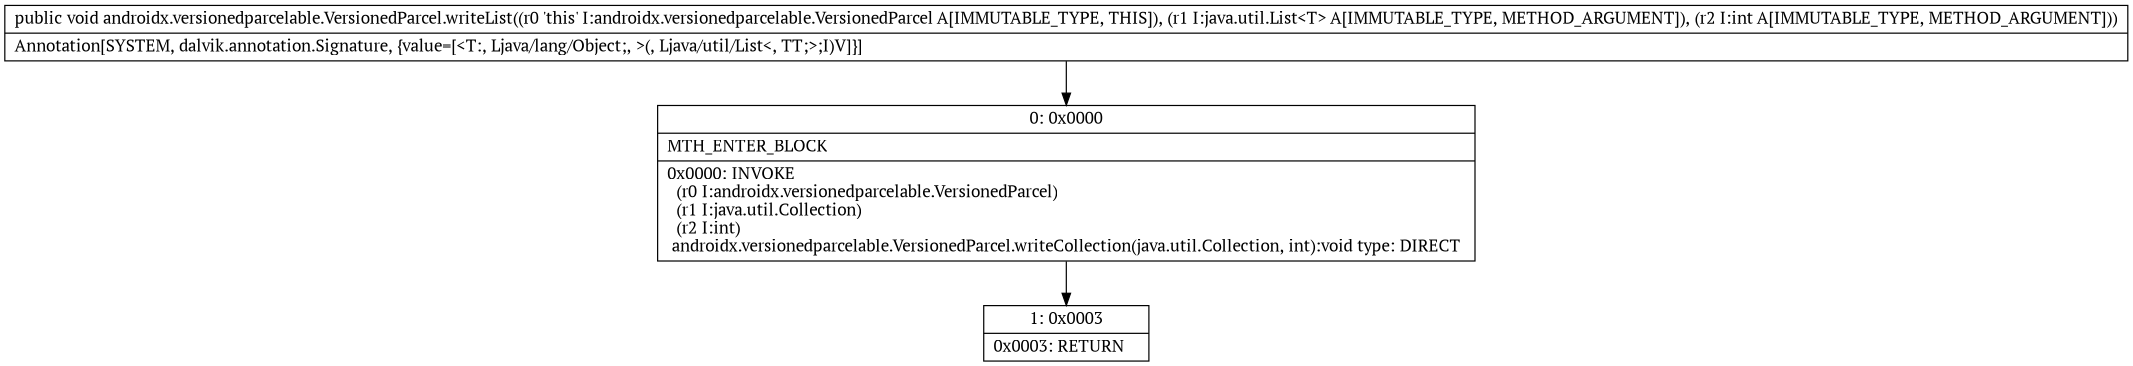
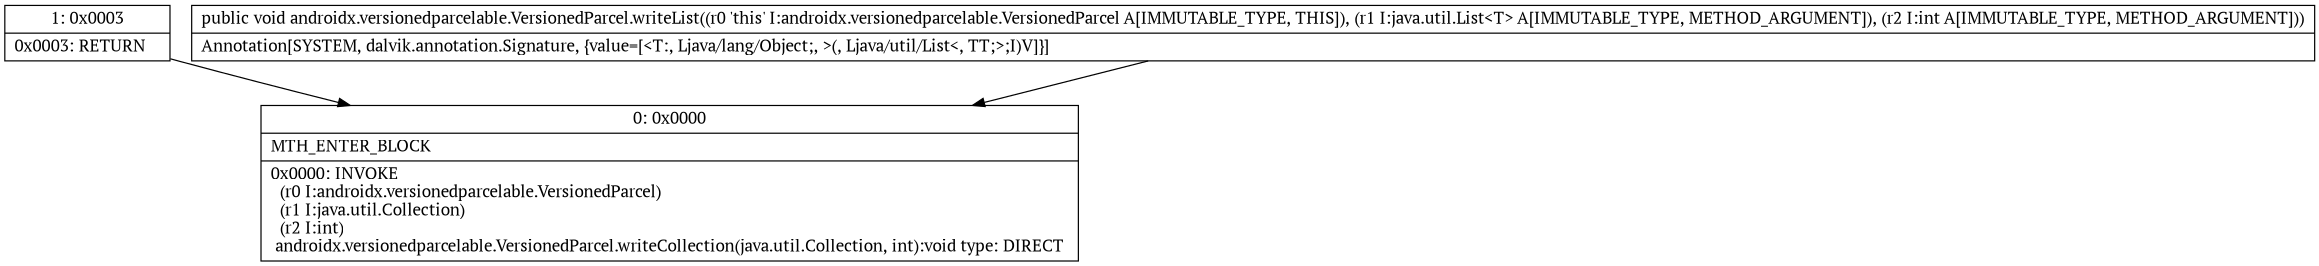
edge "0: 0x0000" -> "1: 0x0003": reversed
